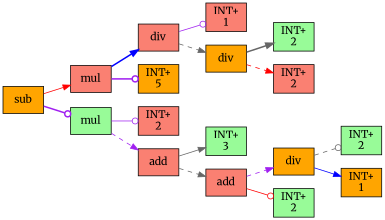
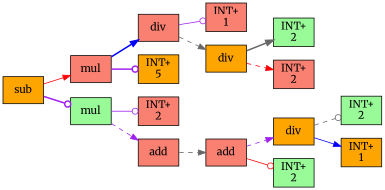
node "INT+ 3": removed
